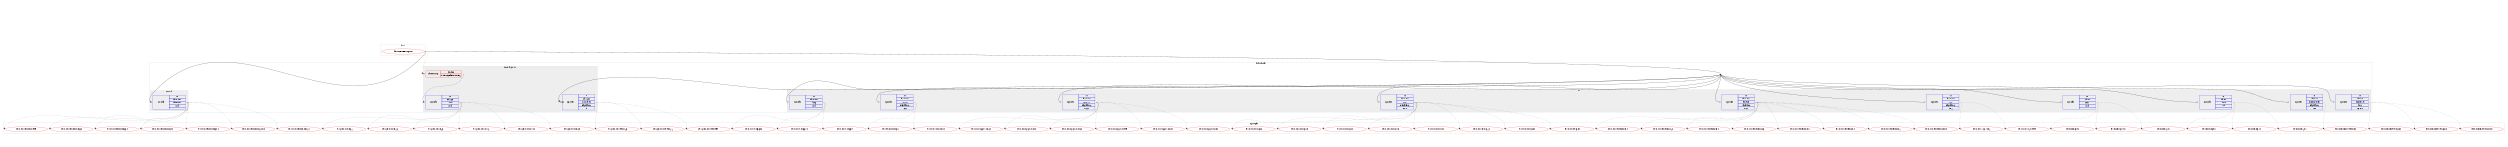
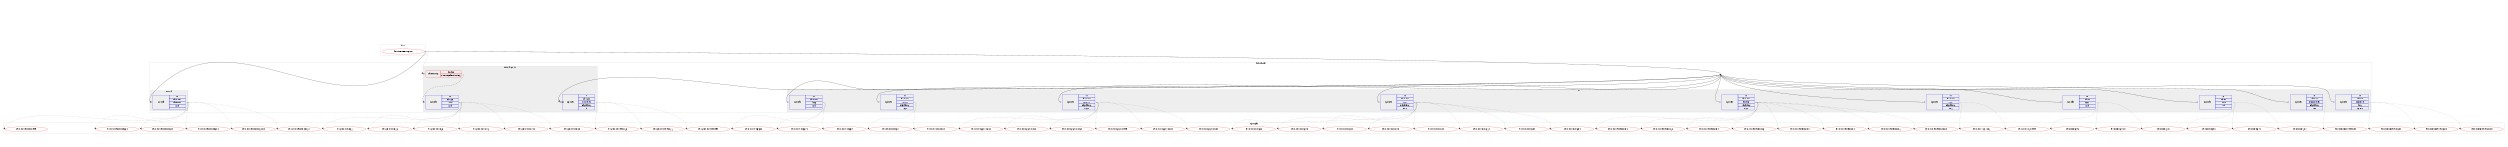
node "dev-python/setuptools-36.6.0": removed
node "dev-python/dev-5.3.0": label "dev-python/dev-5.3.0" -> "dev-python/psutil-5.3.0"
